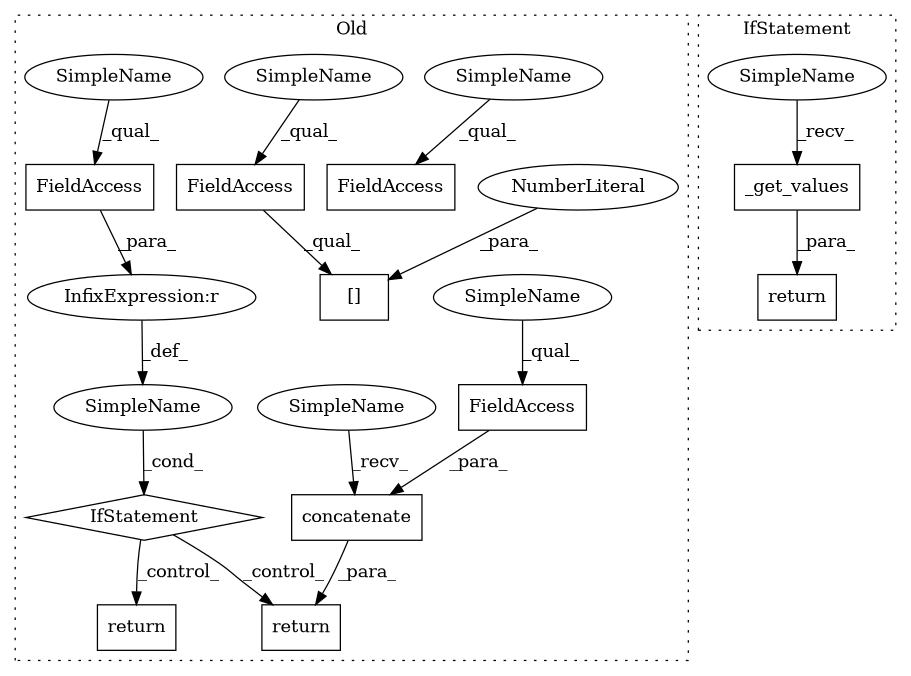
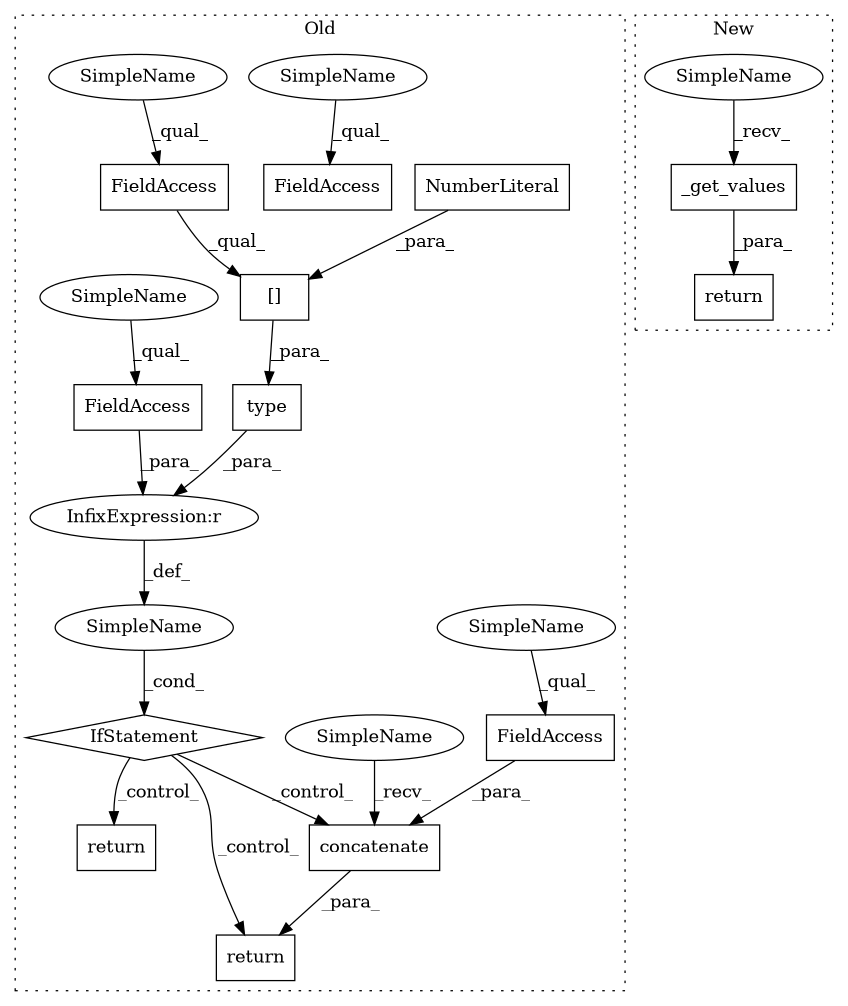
cluster "IfStatement": label "IfStatement" -> "New"
node "NumberLiteral": shape ellipse -> box
node "type": added
edge "IfStatement" -> "concatenate": added, label "_control_"
